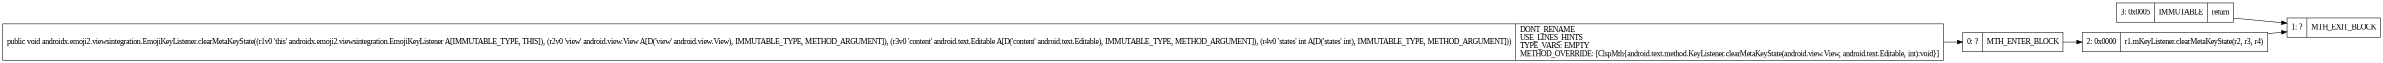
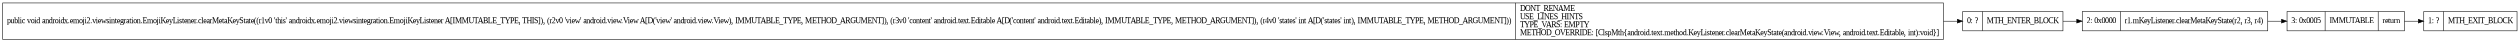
edge "2: 0x0000" -> "1: ?": now "2: 0x0000" -> "3: 0x0005"
